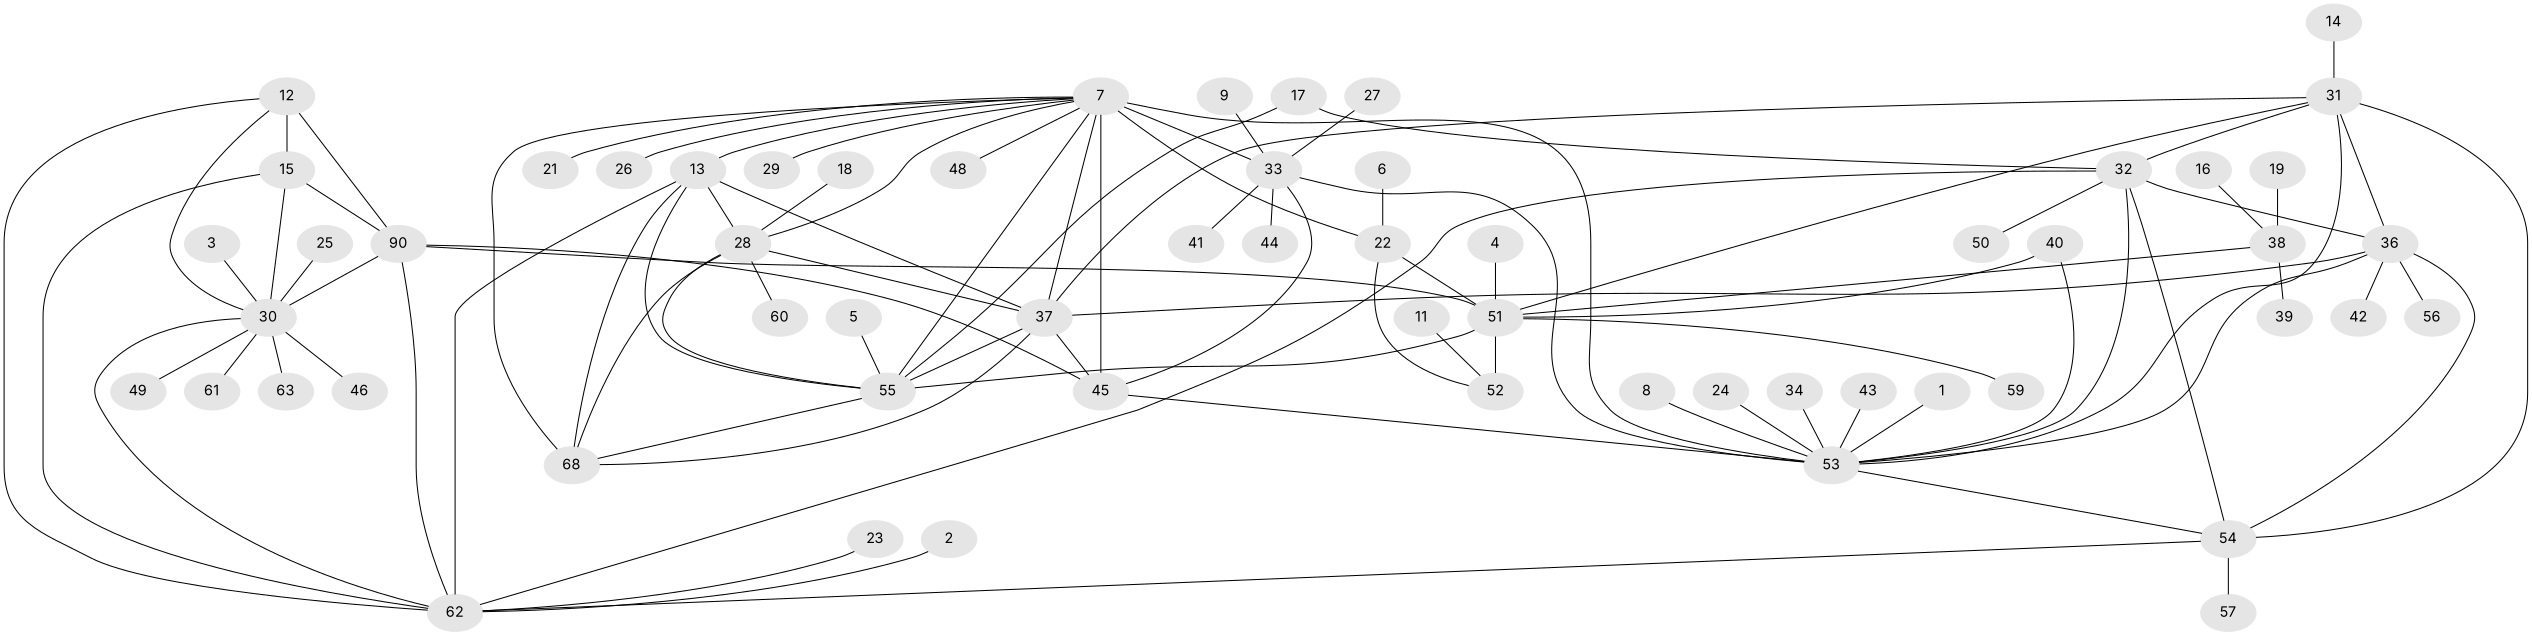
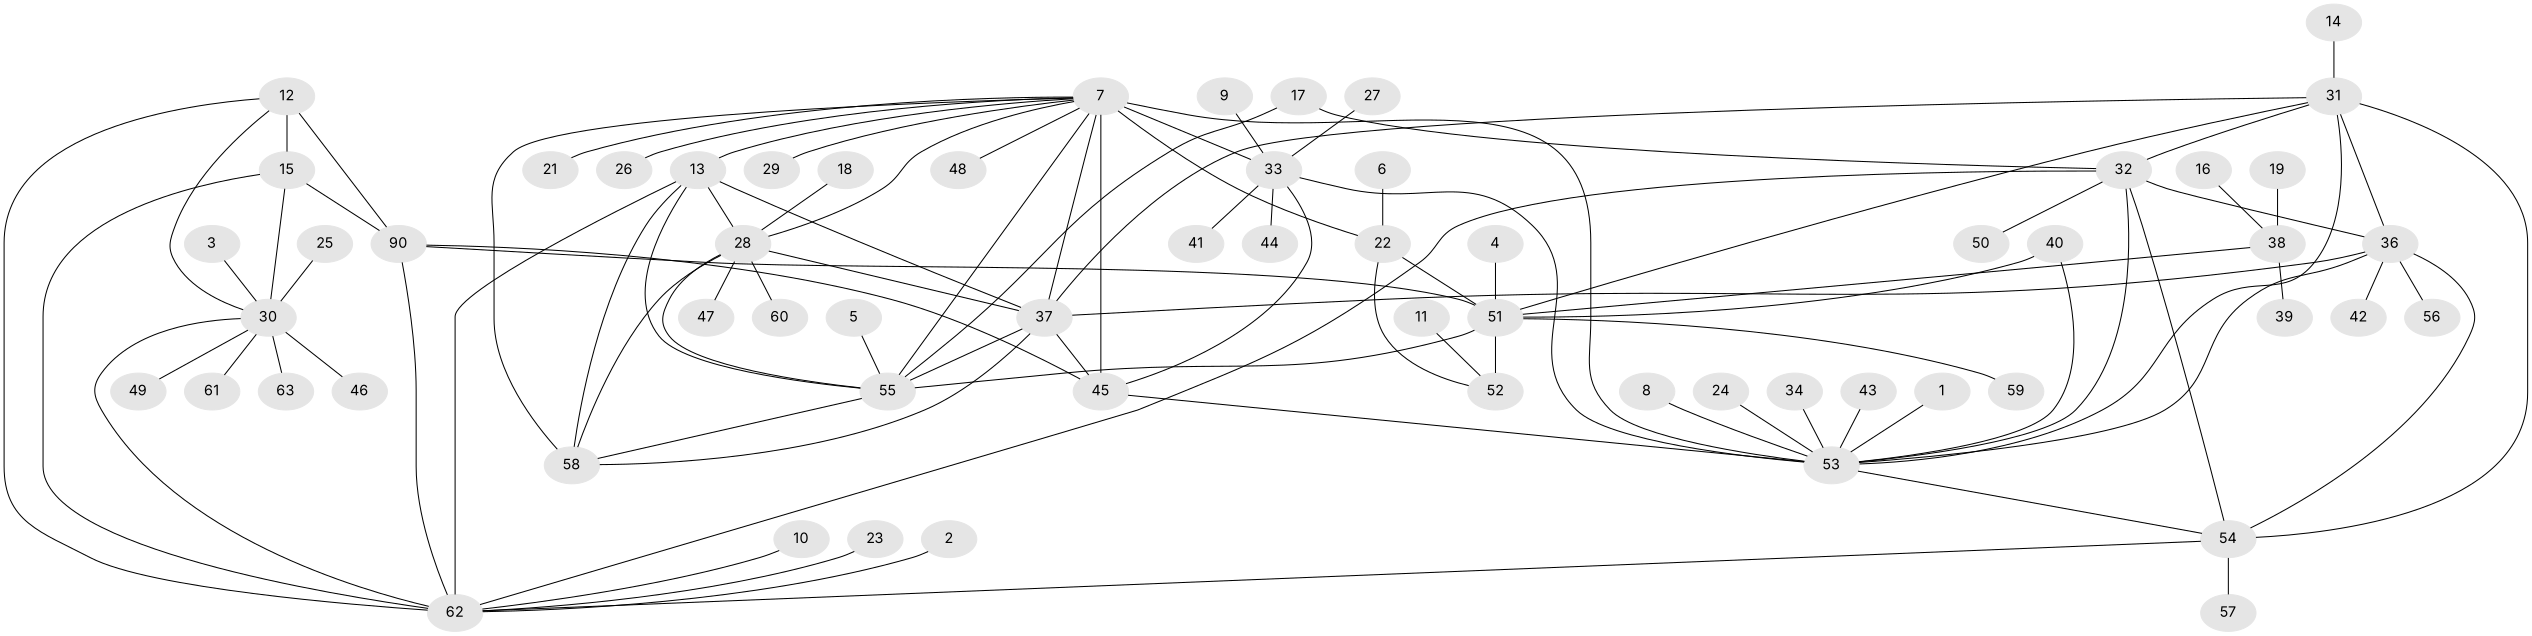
edge "90" -- "30": removed
node "47": added
node "68": label "68" -> "58"
node "10": added
